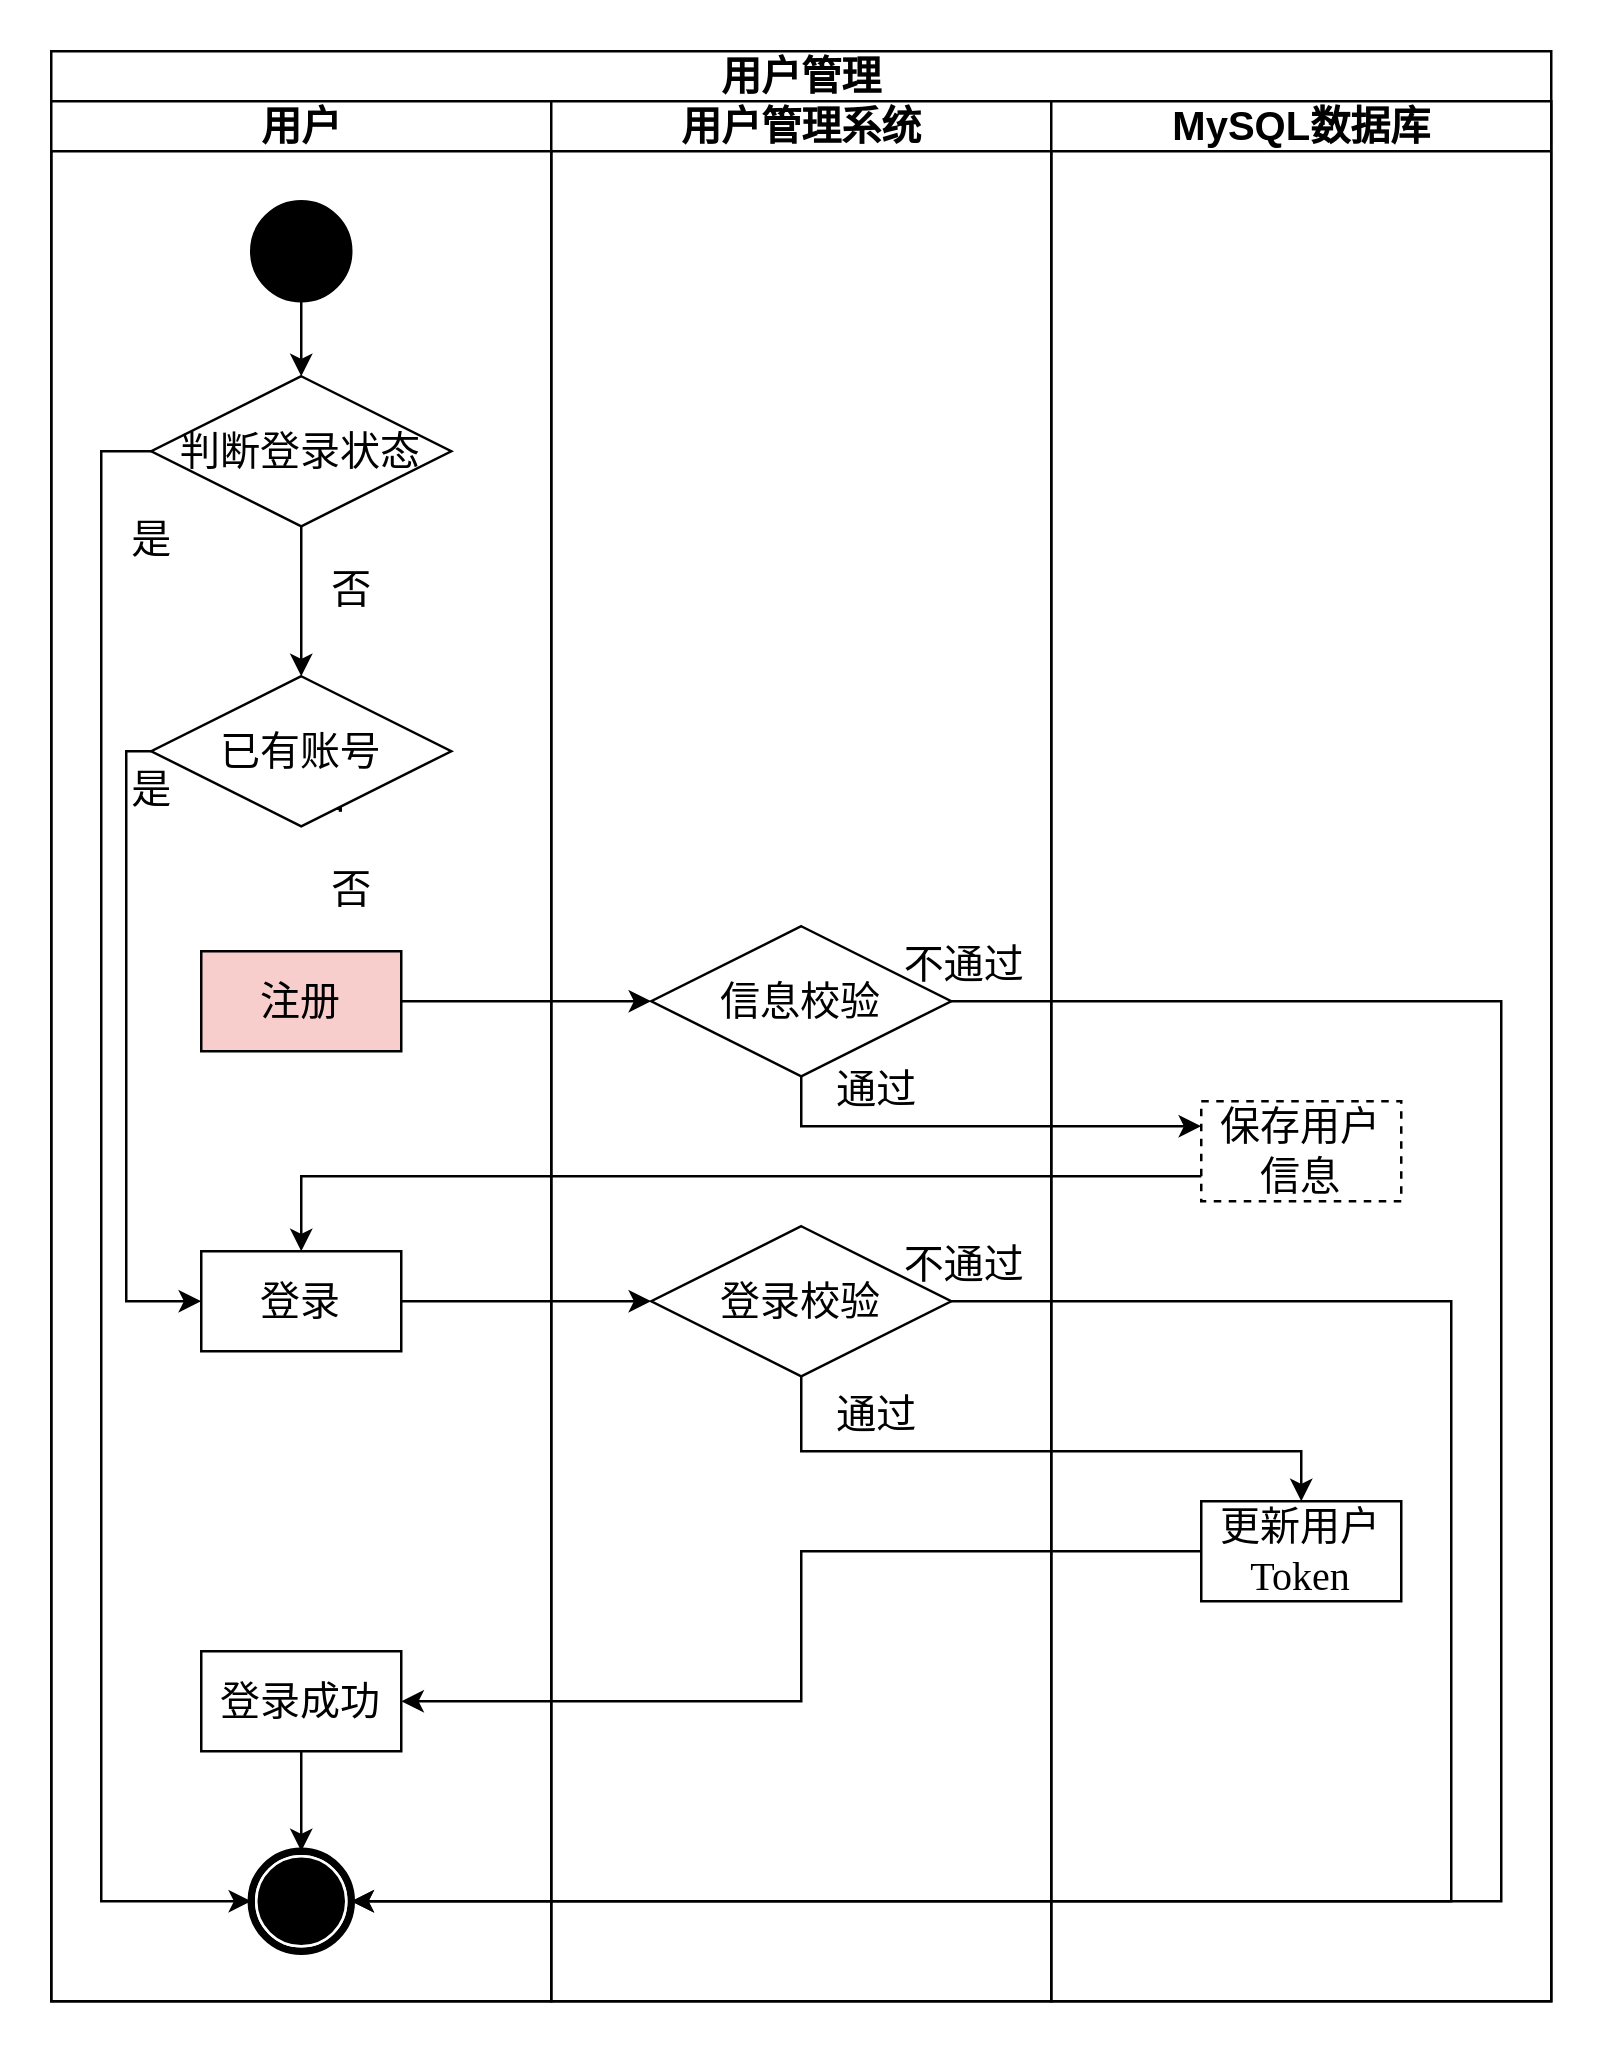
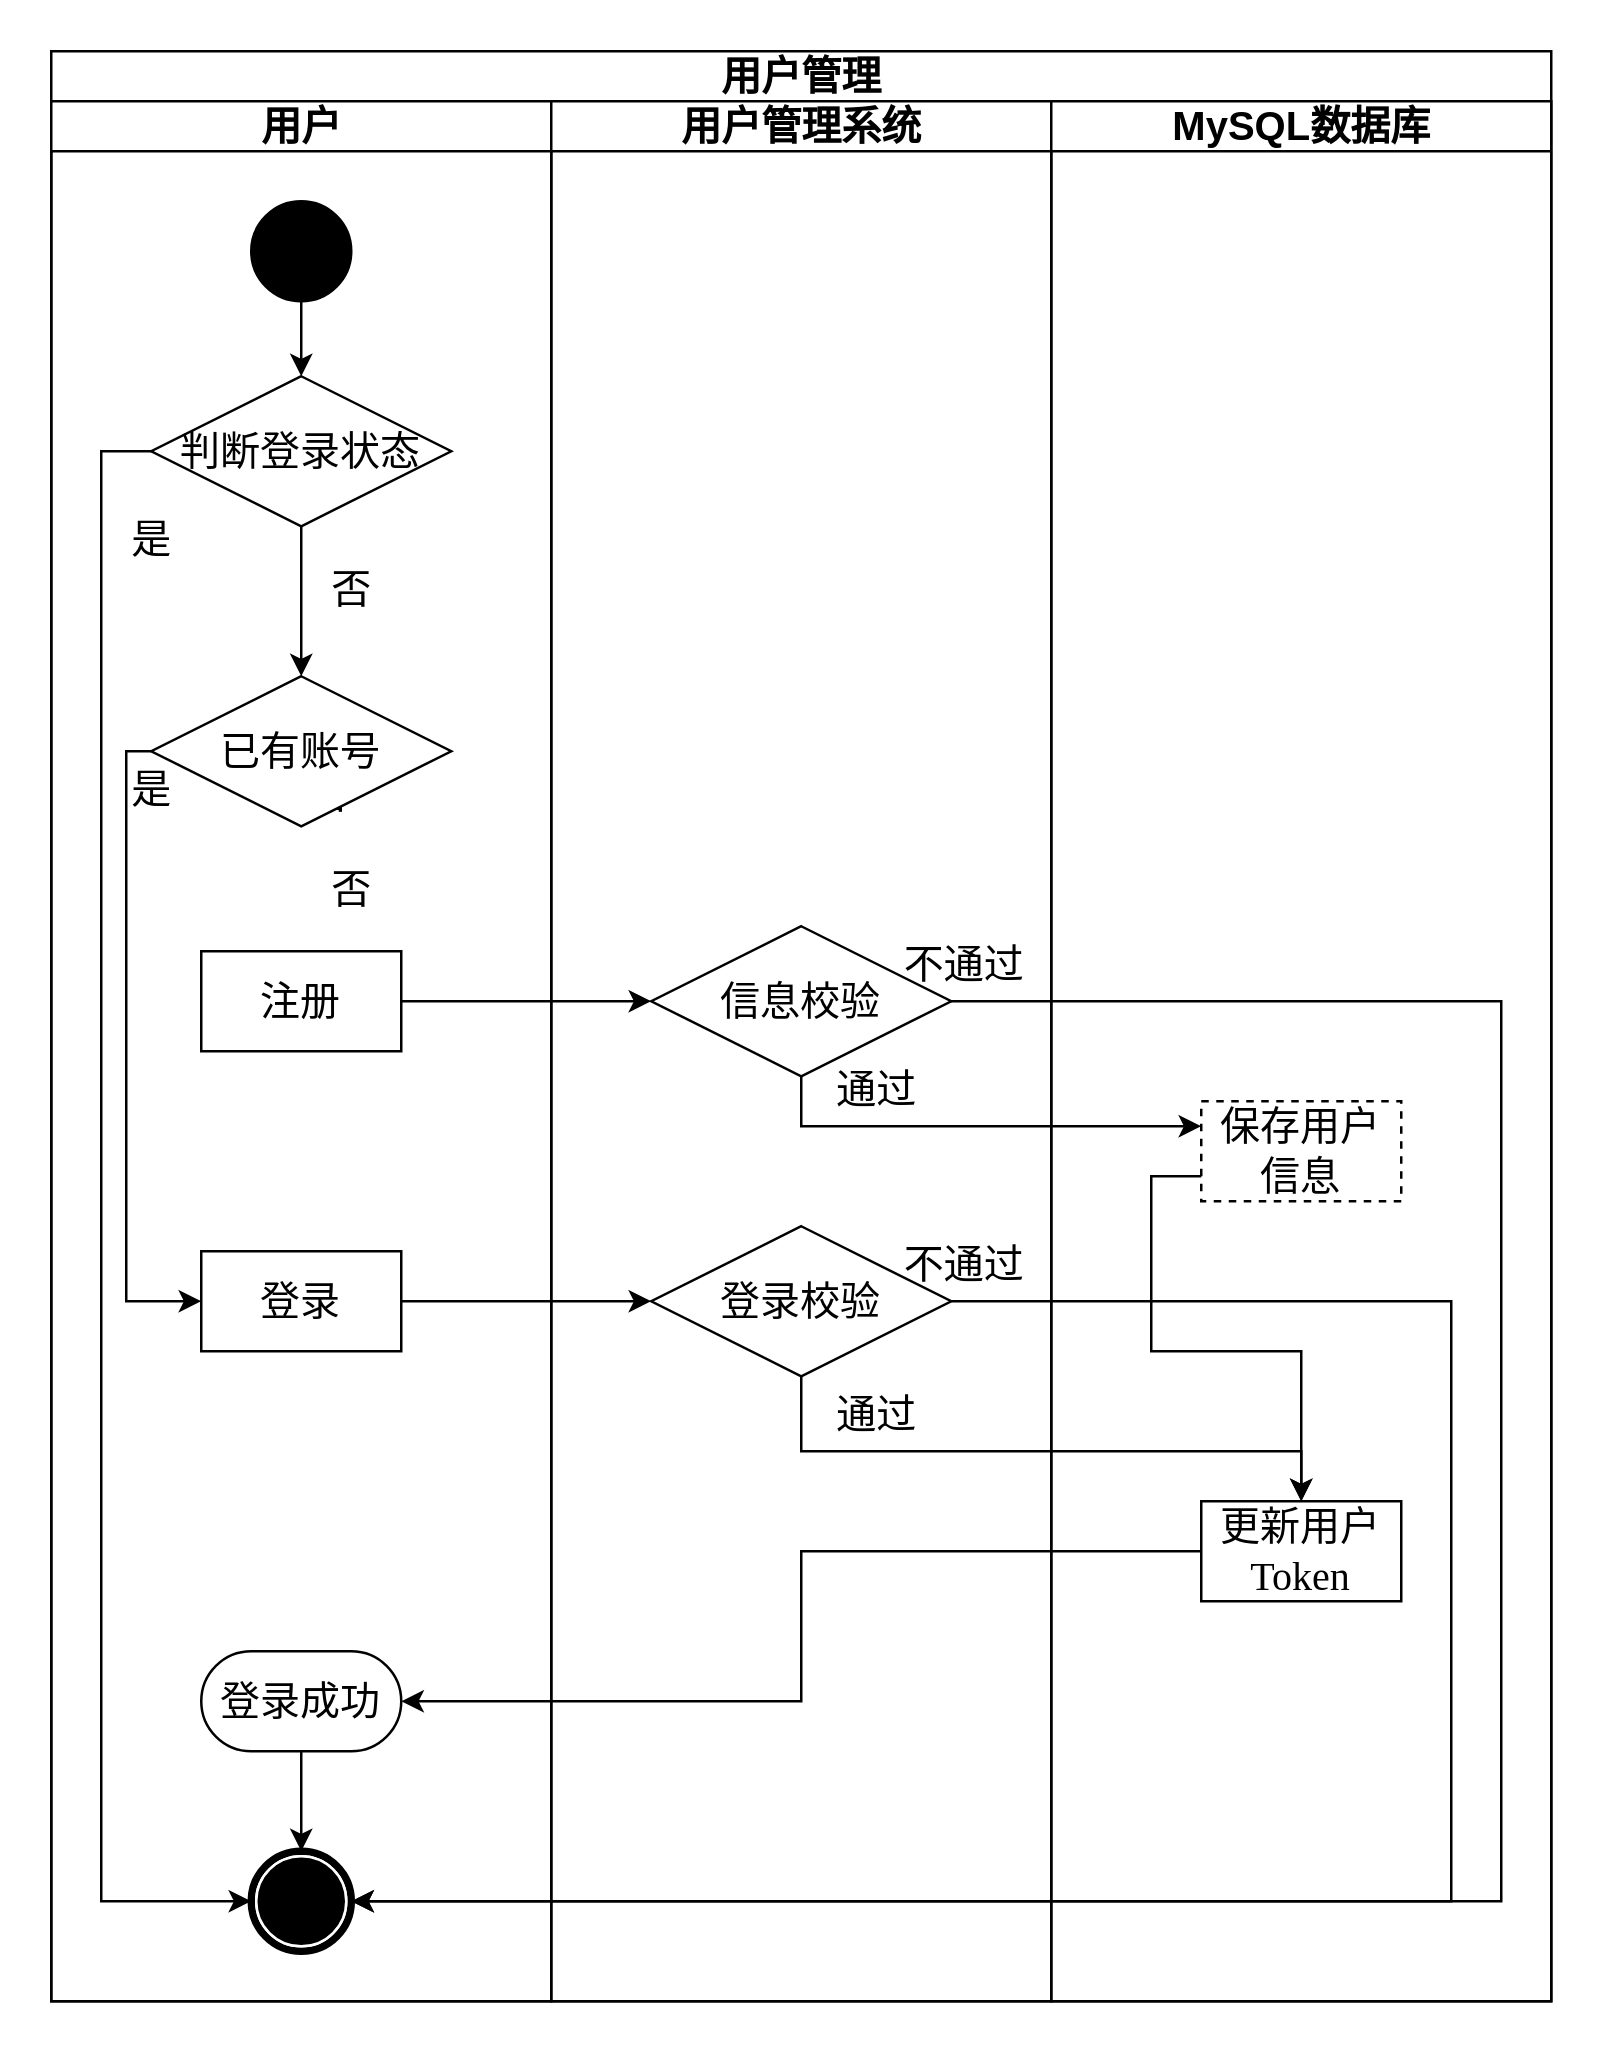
node "注册": fillcolor #f8cecc -> #ffffff
edge "保存用户信息" -> "登录": now "保存用户信息" -> "更新用户Token"
node "登录成功": shape rectangle -> rounded rectangle
